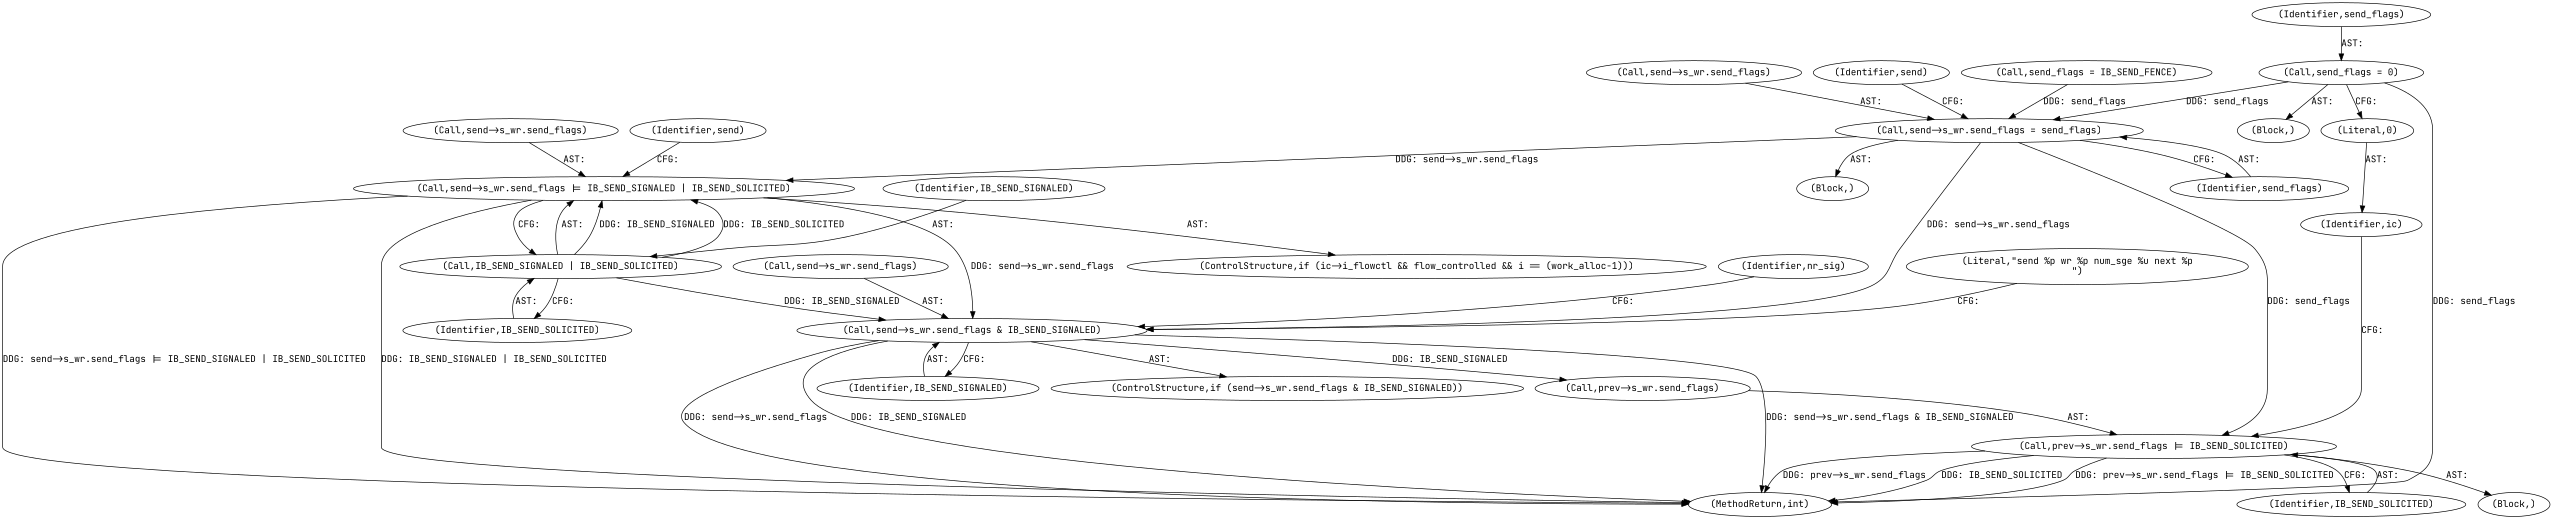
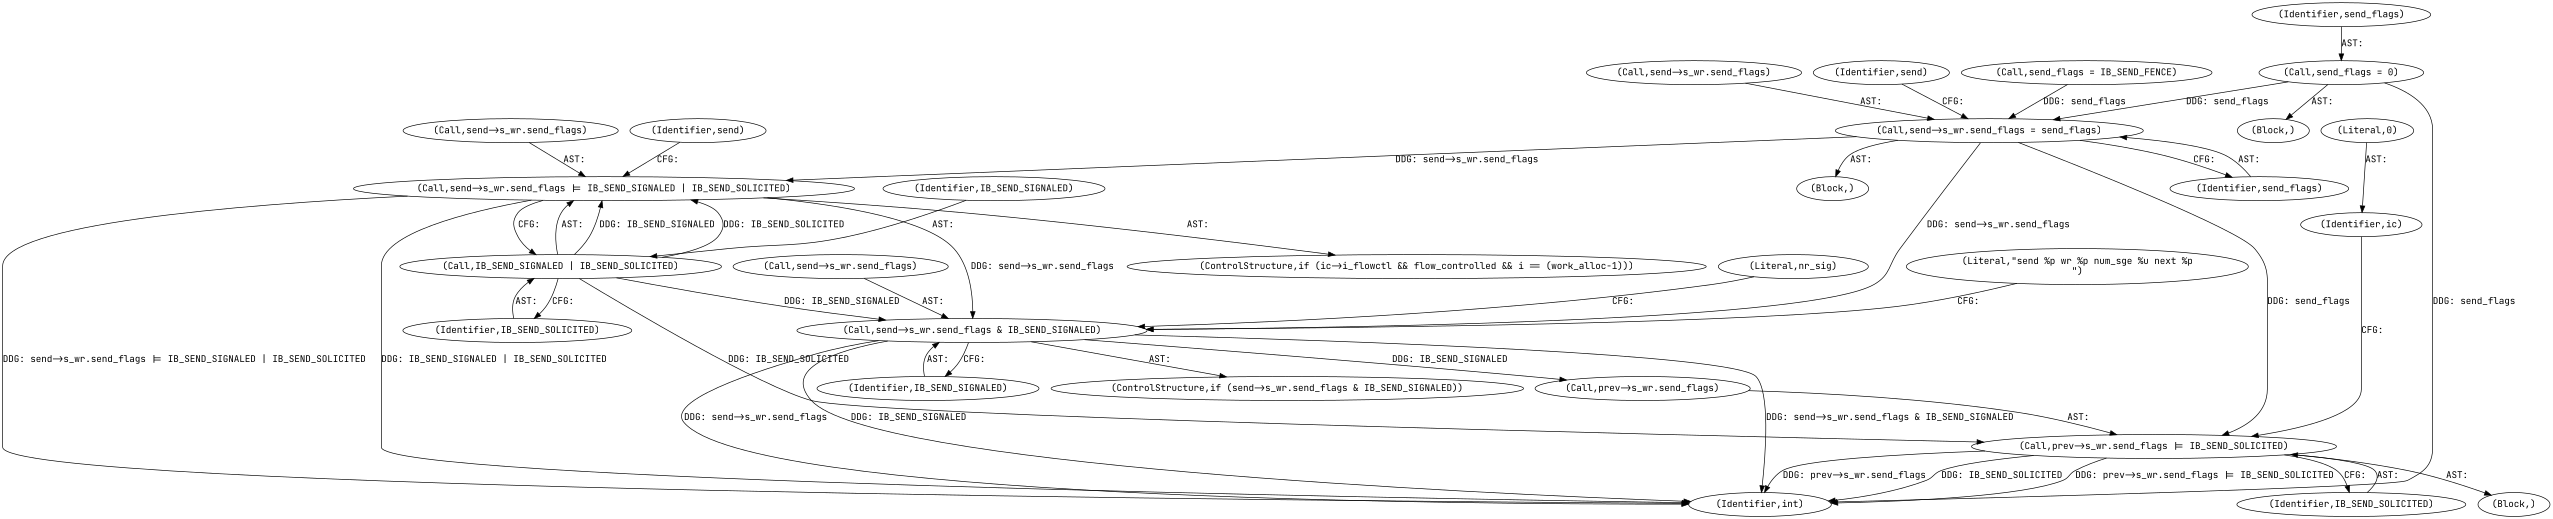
edge "(Call,send_flags = 0)" -> "(Literal,0)": removed, label "CFG:"
node "(Identifier,nr_sig)": label "(Identifier,nr_sig)" -> "(Literal,nr_sig)"
edge "(Call,IB_SEND_SIGNALED | IB_SEND_SOLICITED)" -> "(Call,prev->s_wr.send_flags |= IB_SEND_SOLICITED)": added, label "DDG: IB_SEND_SOLICITED"
node "(MethodReturn,int)": label "(MethodReturn,int)" -> "(Identifier,int)"
